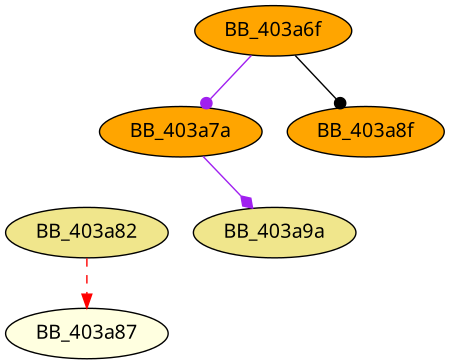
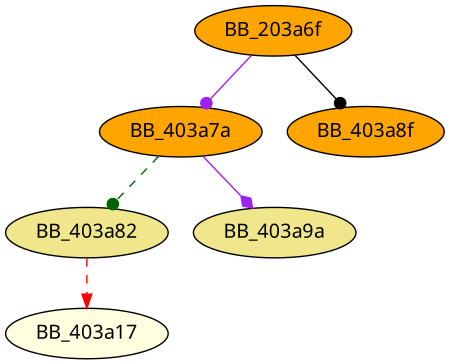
node "BB_403a6f": label "BB_403a6f" -> "BB_203a6f"
edge "BB_403a7a" -> "BB_403a82": added
node "BB_403a87": label "BB_403a87" -> "BB_403a17"
